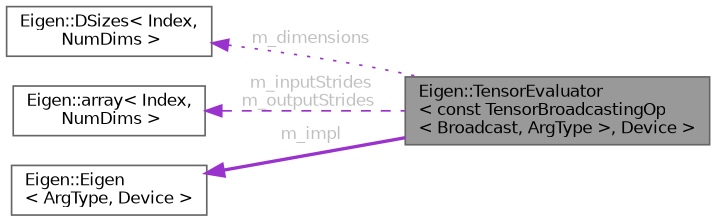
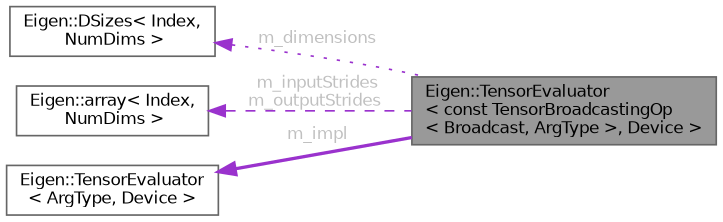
node "Eigen::Eigen < ArgType, Device >": label "Eigen::Eigen < ArgType, Device >" -> "Eigen::TensorEvaluator < ArgType, Device >"
